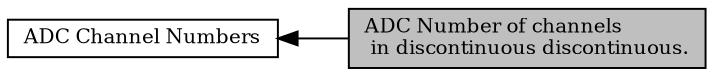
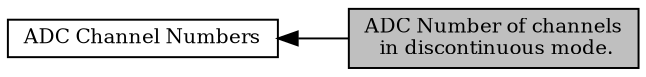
node "ADC Number of channels in discontinuous discontinuous.": label "ADC Number of channels in discontinuous discontinuous." -> "ADC Number of channels in discontinuous mode."
